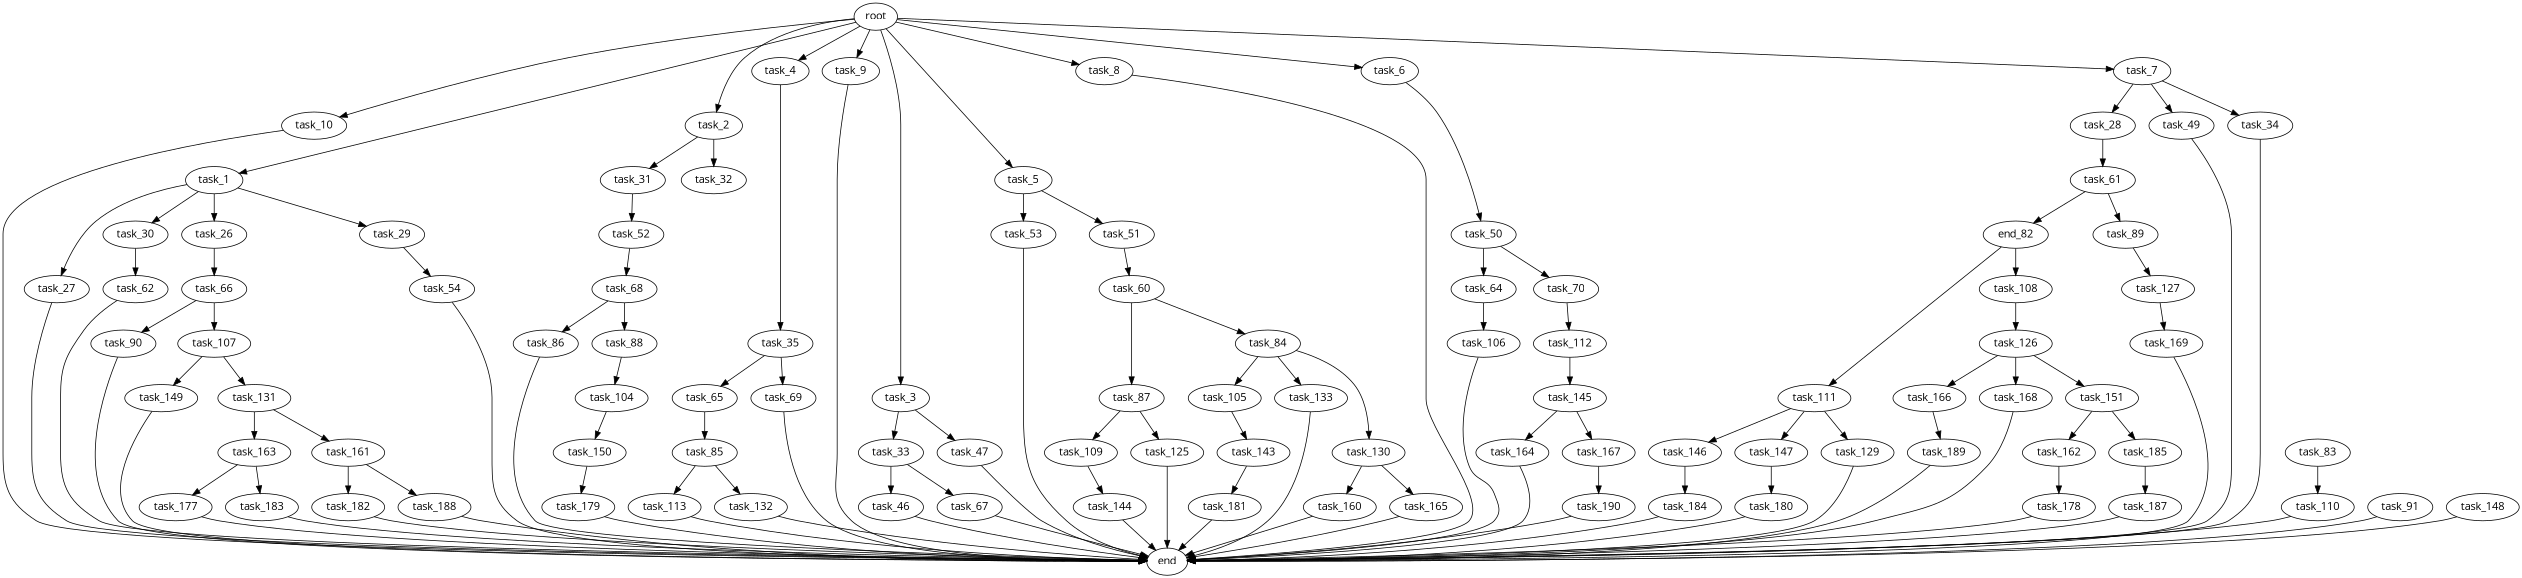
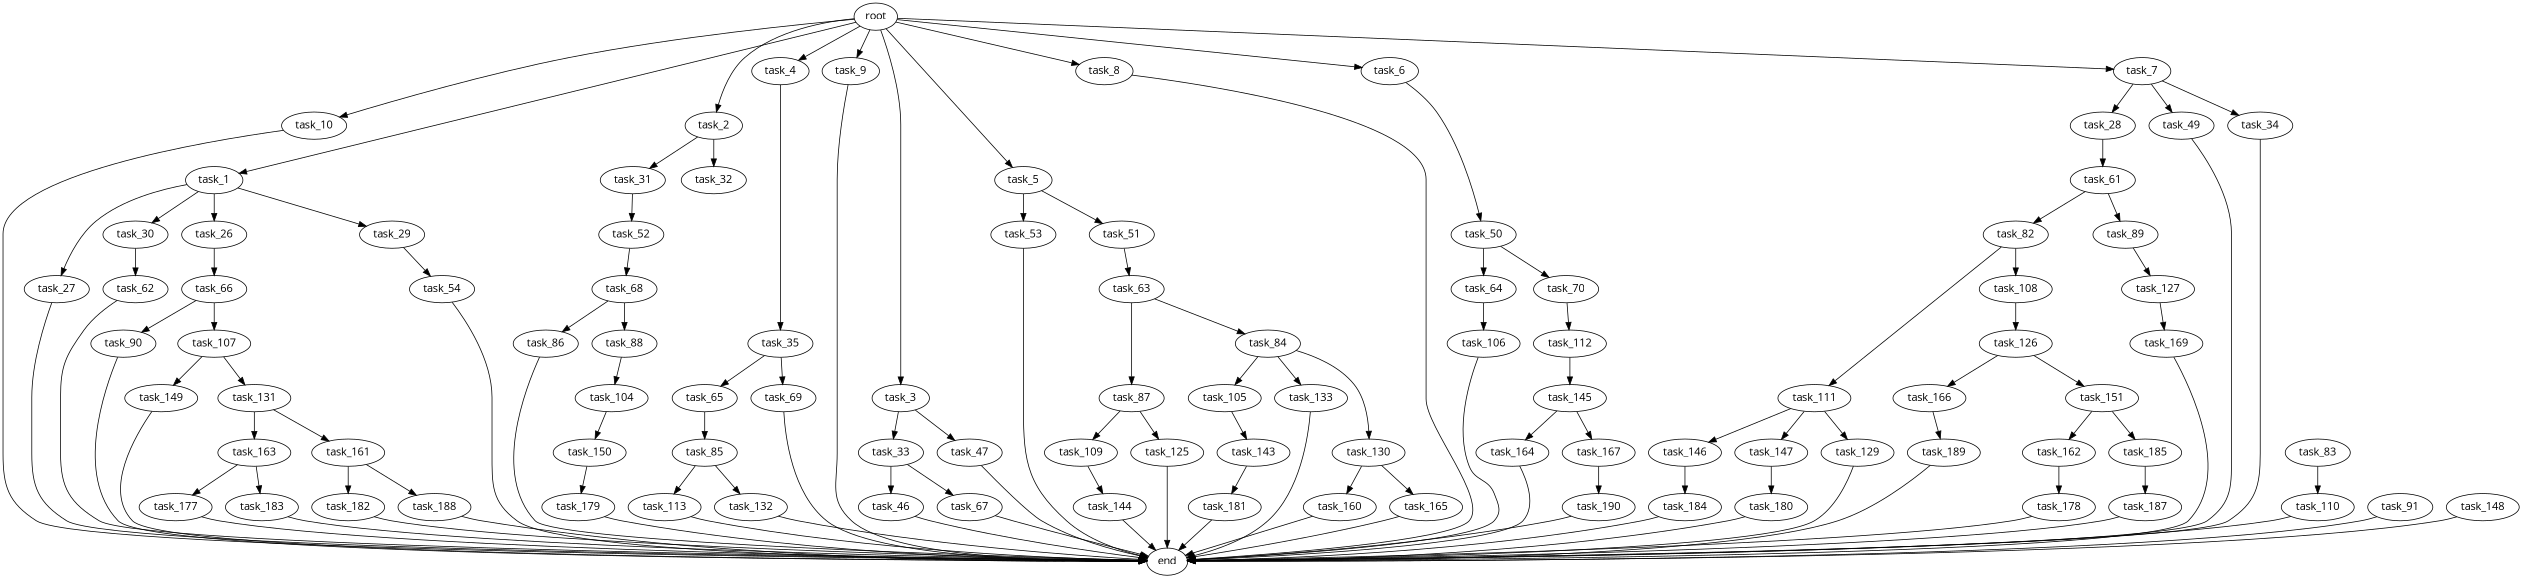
node "end_82": label "end_82" -> "task_82"
node "task_60": label "task_60" -> "task_63"
node "task_168": removed
